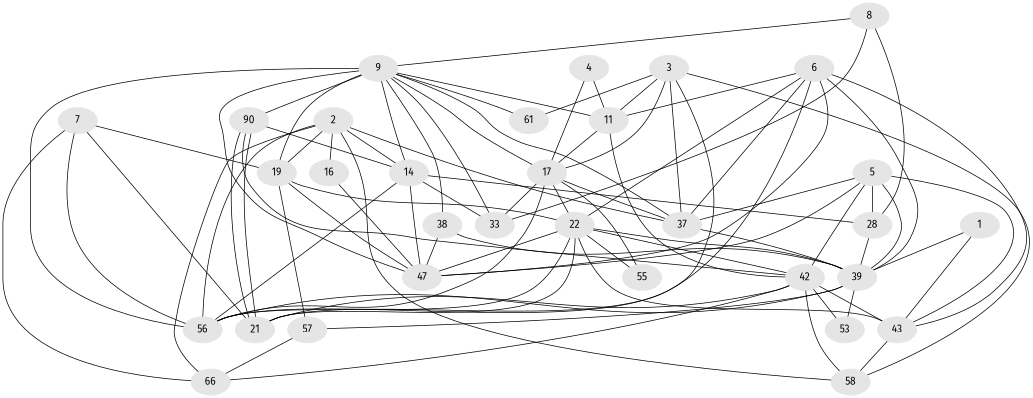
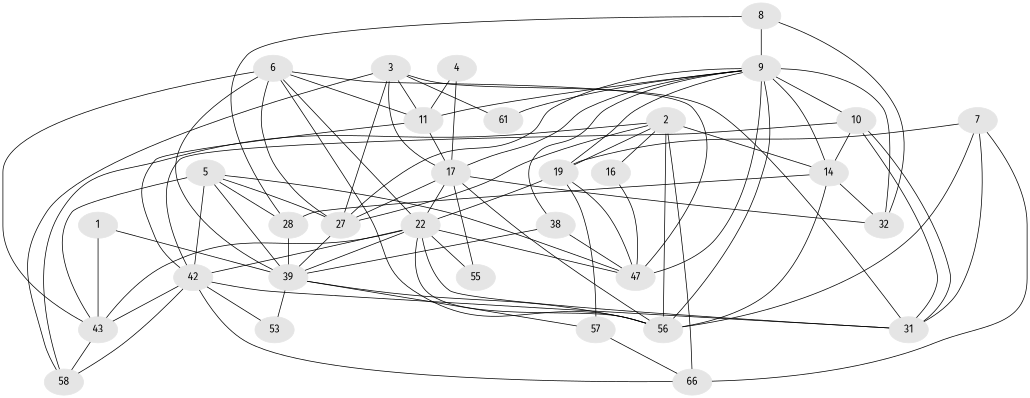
node "90": label "90" -> "10"
edge "14" -- "47": removed
node "33": label "33" -> "32"
node "37": label "37" -> "27"
node "21": label "21" -> "31"
